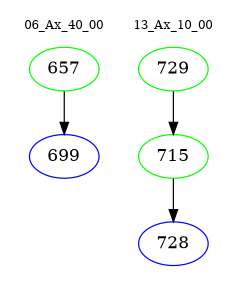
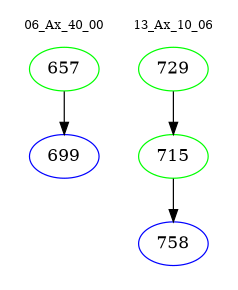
cluster "13_Ax_10_00": label "13_Ax_10_00" -> "13_Ax_10_06"
node "728": label "728" -> "758"
